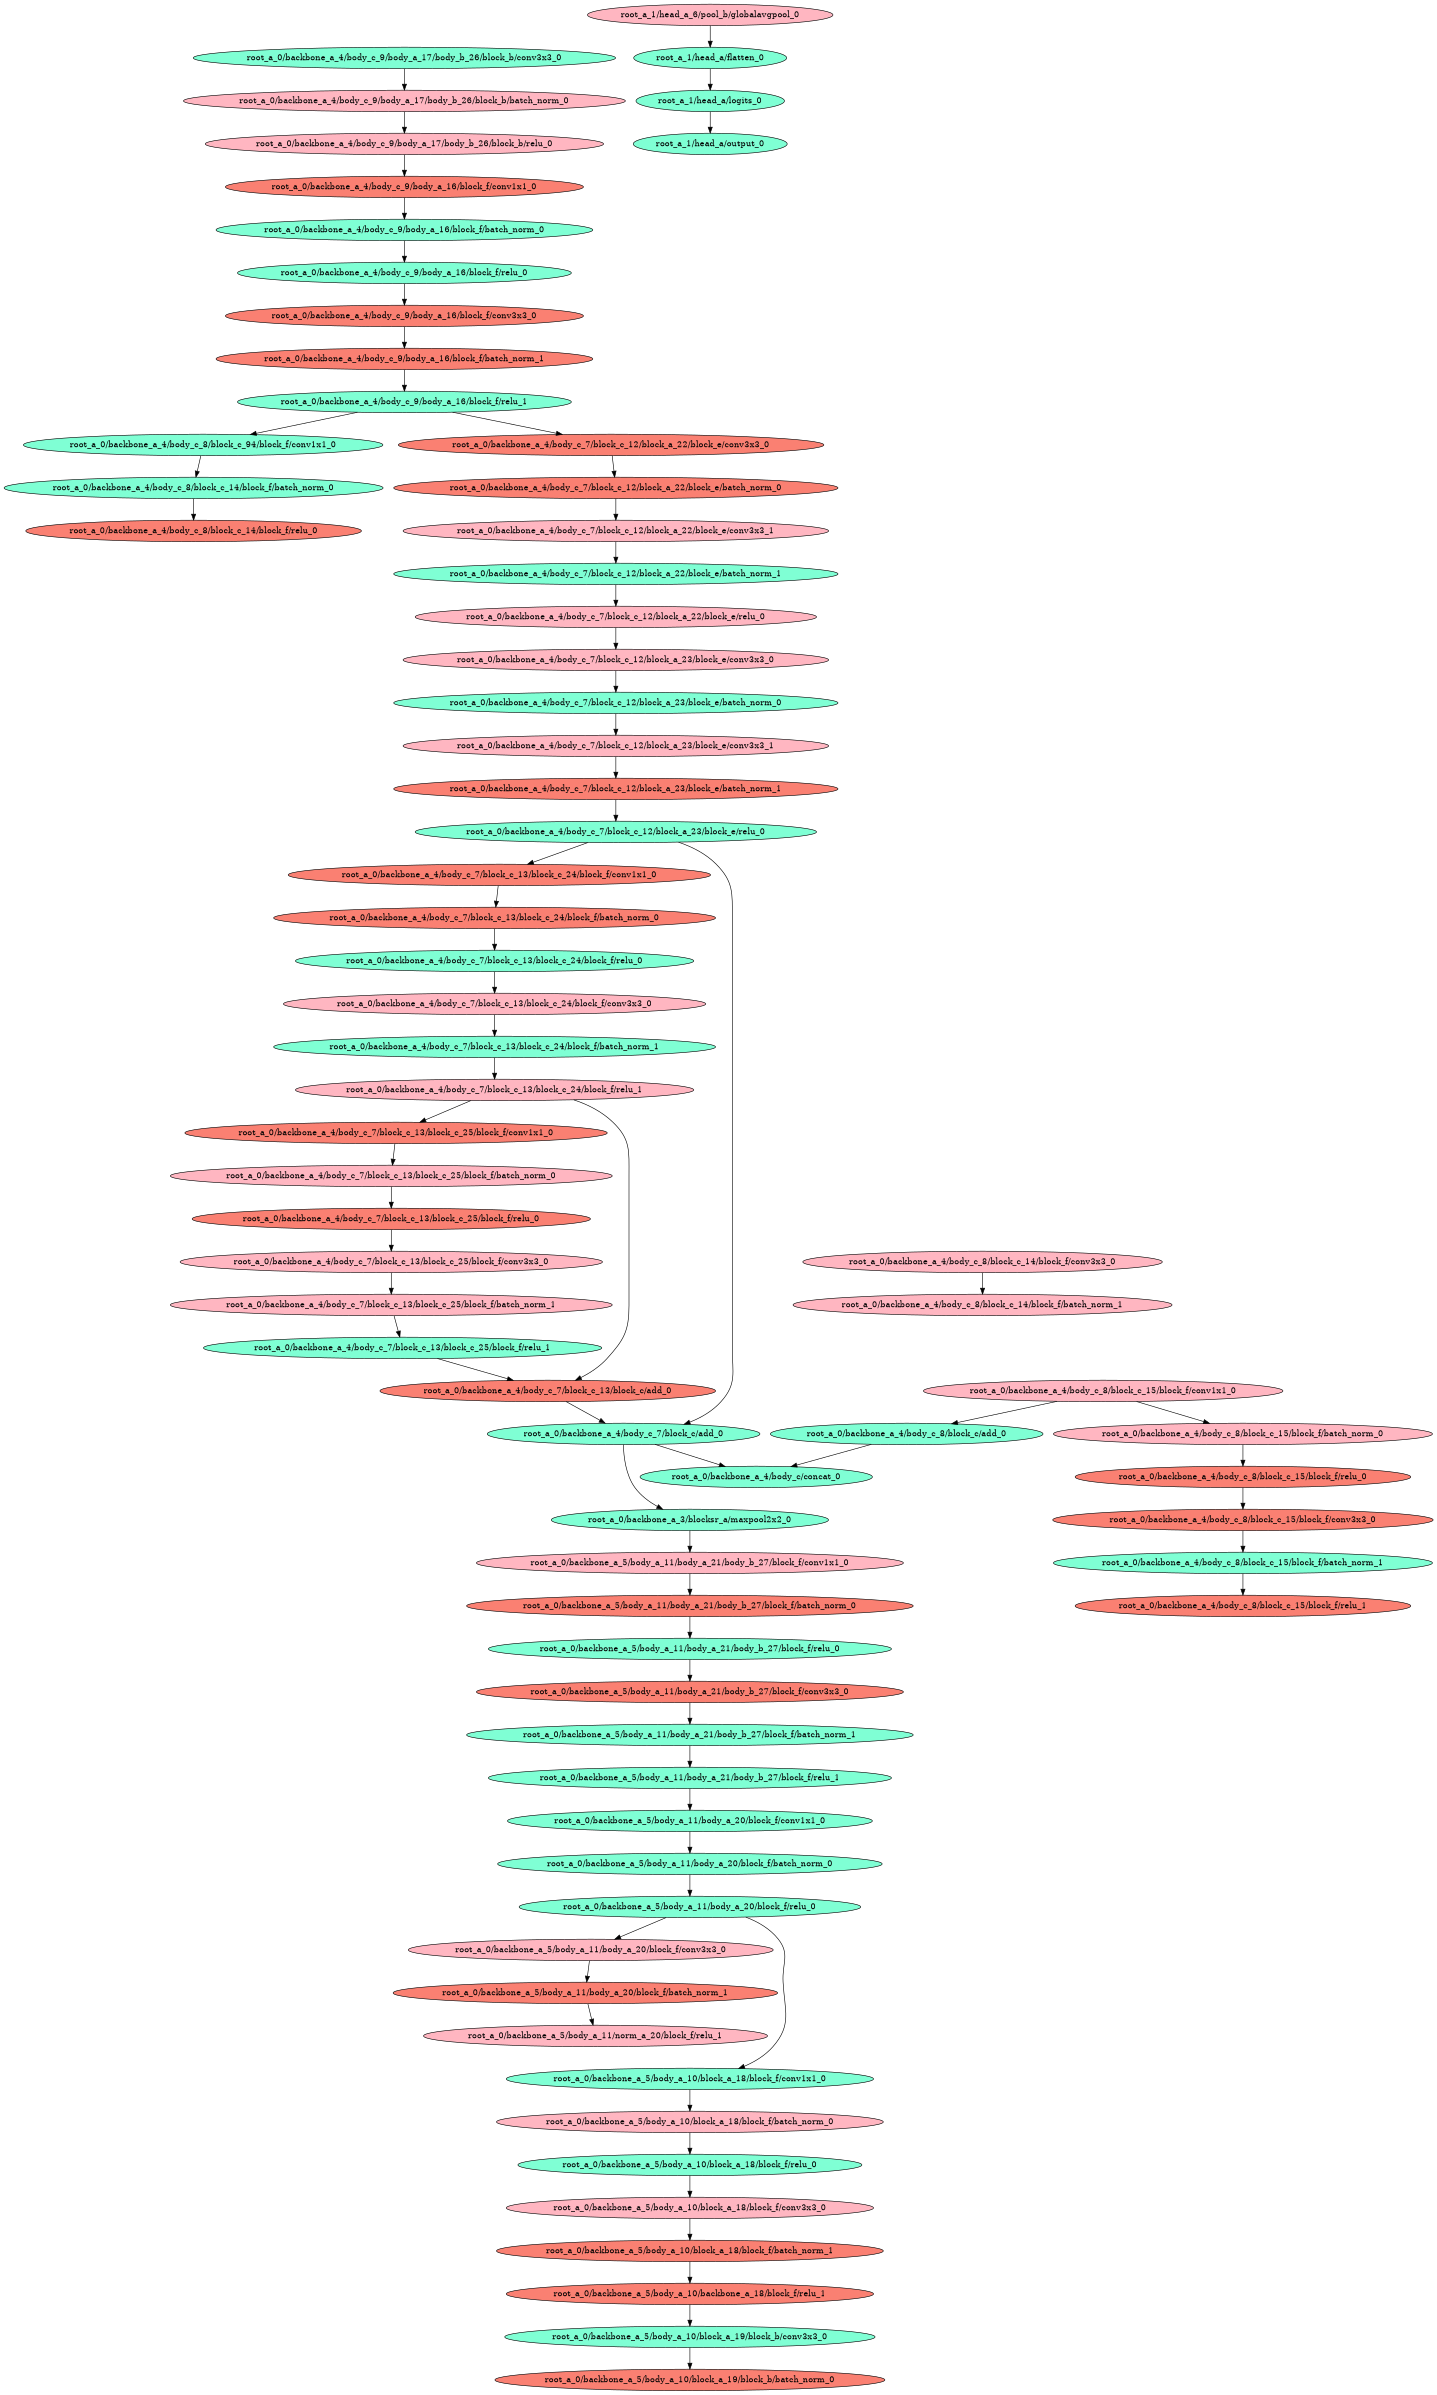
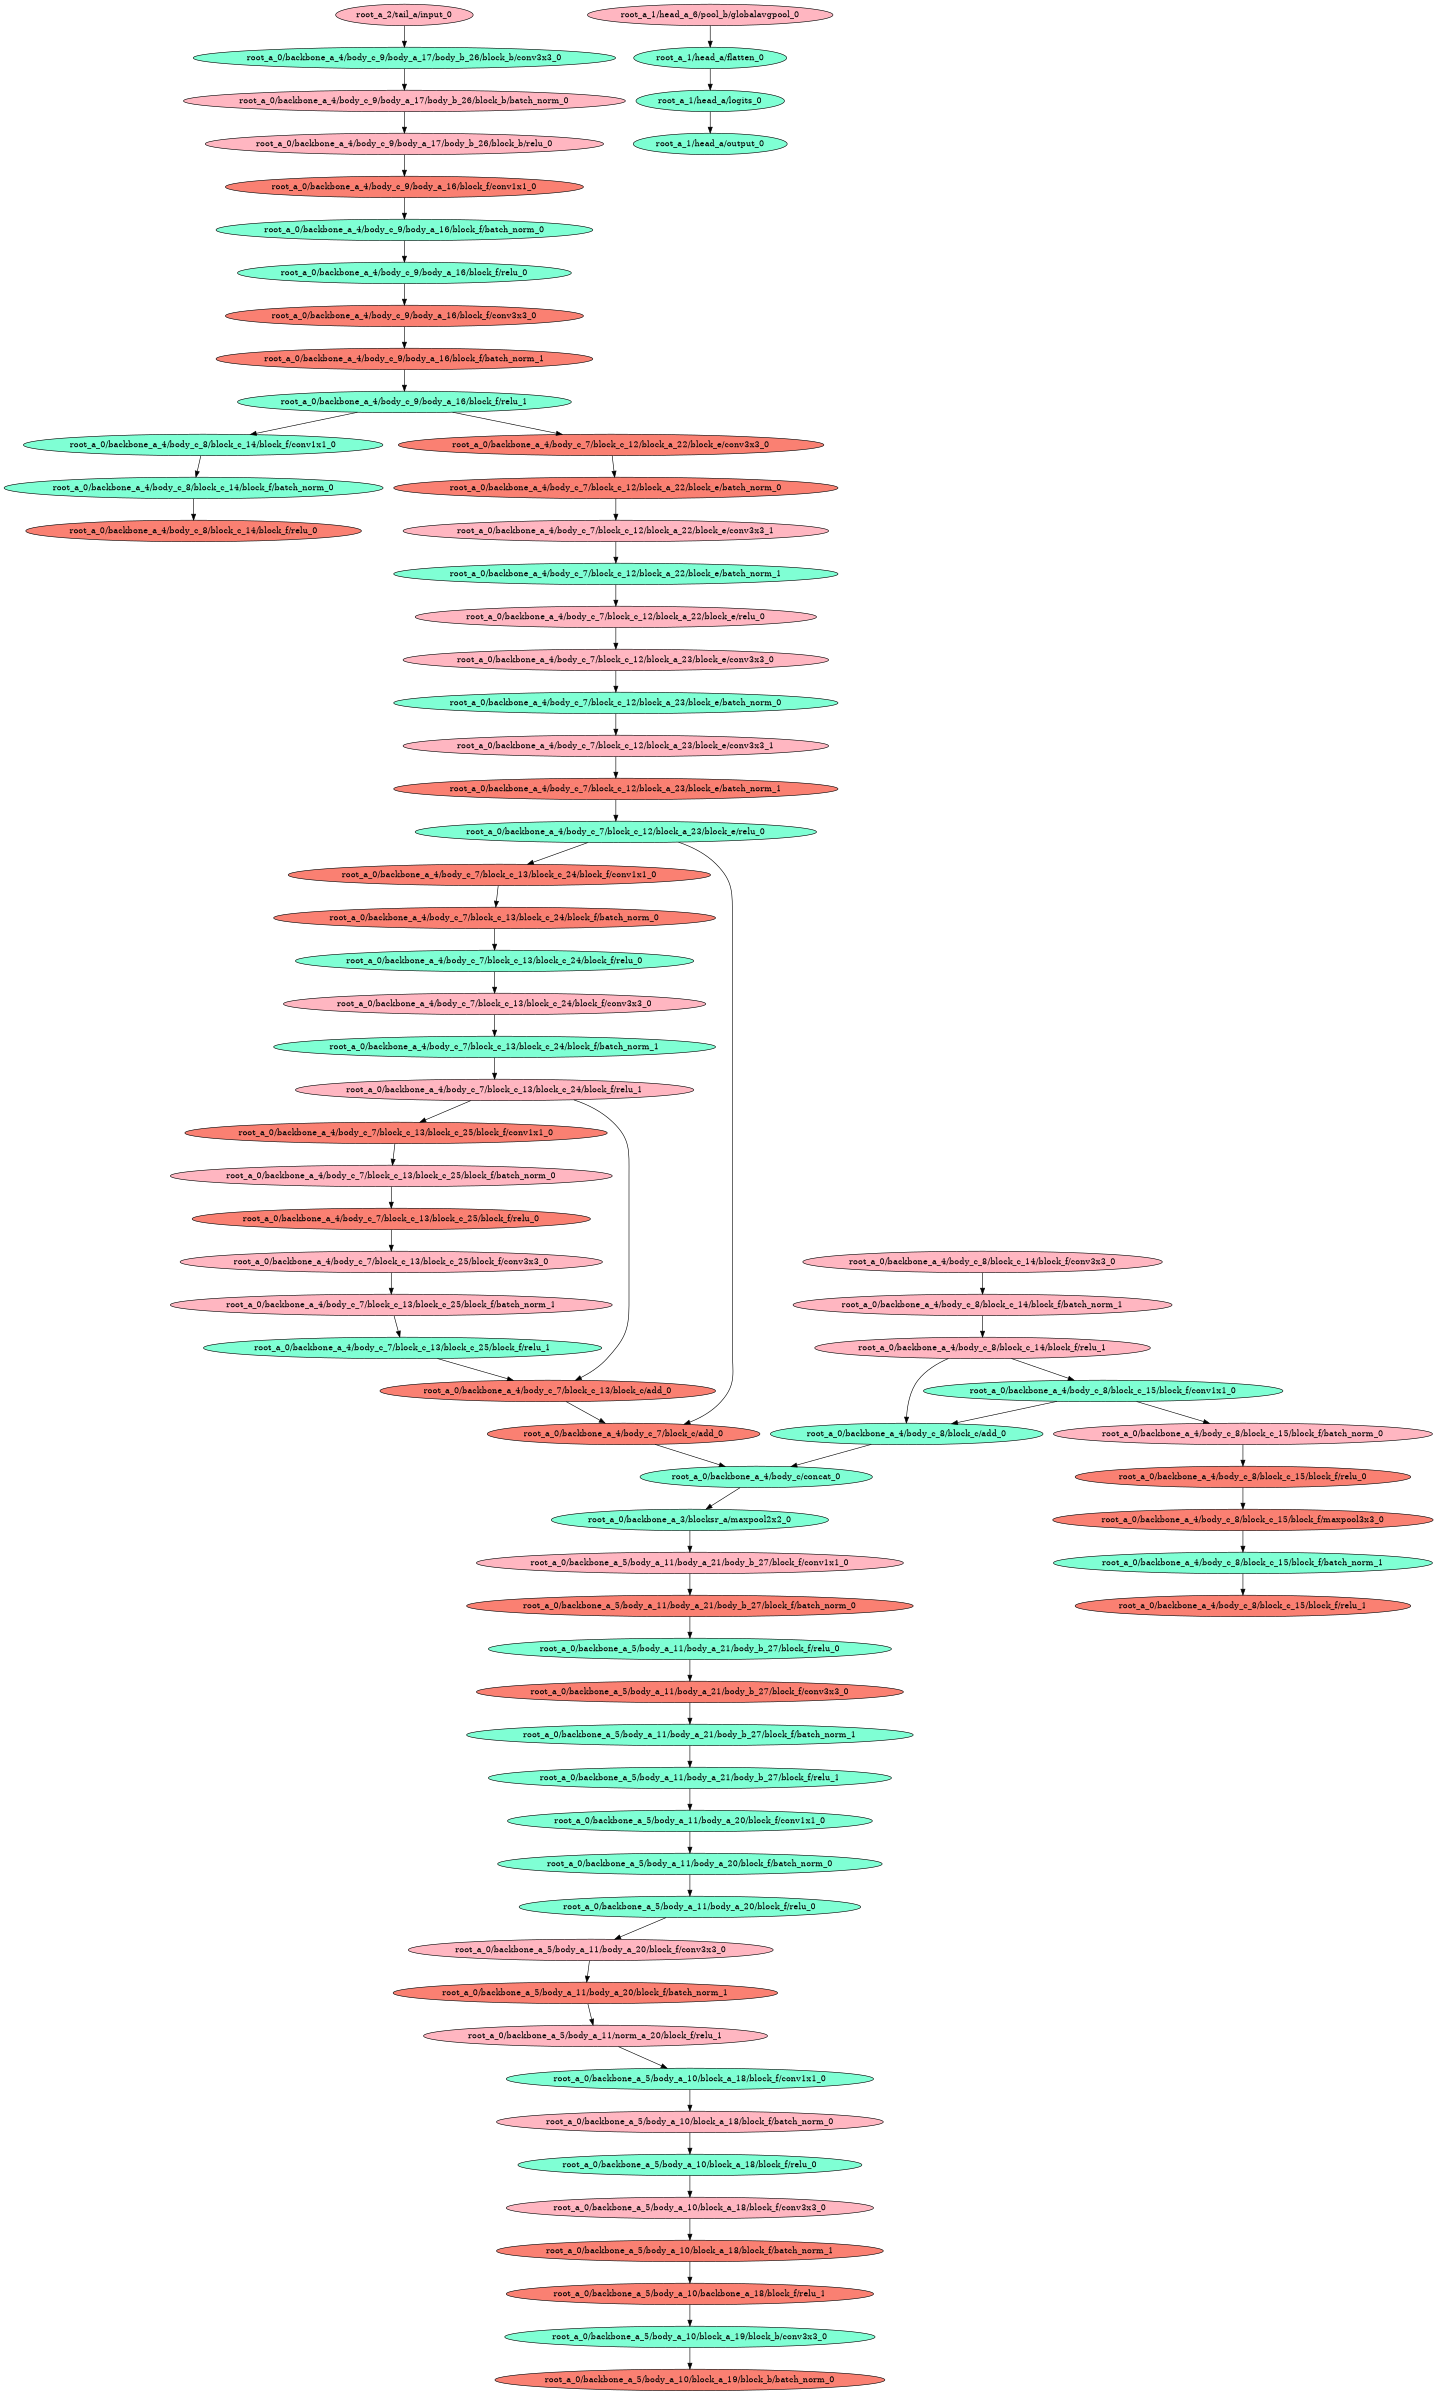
node "root_a_2/tail_a/input_0": added
node "root_a_0/backbone_a_4/body_c_8/block_c_94/block_f/conv1x1_0": label "root_a_0/backbone_a_4/body_c_8/block_c_94/block_f/conv1x1_0" -> "root_a_0/backbone_a_4/body_c_8/block_c_14/block_f/conv1x1_0"
node "root_a_0/backbone_a_4/body_c_8/block_c_14/block_f/relu_1": added
node "root_a_0/backbone_a_4/body_c_8/block_c_15/block_f/conv1x1_0": fillcolor lightpink -> aquamarine
node "root_a_0/backbone_a_4/body_c_7/block_c/add_0": fillcolor aquamarine -> salmon
edge "root_a_0/backbone_a_4/body_c_7/block_c/add_0" -> "root_a_0/backbone_a_3/blocksr_a/maxpool2x2_0": now "root_a_0/backbone_a_4/body_c/concat_0" -> "root_a_0/backbone_a_3/blocksr_a/maxpool2x2_0"
node "root_a_0/backbone_a_4/body_c_8/block_c_15/block_f/conv3x3_0": label "root_a_0/backbone_a_4/body_c_8/block_c_15/block_f/conv3x3_0" -> "root_a_0/backbone_a_4/body_c_8/block_c_15/block_f/maxpool3x3_0"
edge "root_a_0/backbone_a_5/body_a_11/body_a_20/block_f/relu_0" -> "root_a_0/backbone_a_5/body_a_10/block_a_18/block_f/conv1x1_0": now "root_a_0/backbone_a_5/body_a_11/norm_a_20/block_f/relu_1" -> "root_a_0/backbone_a_5/body_a_10/block_a_18/block_f/conv1x1_0"
